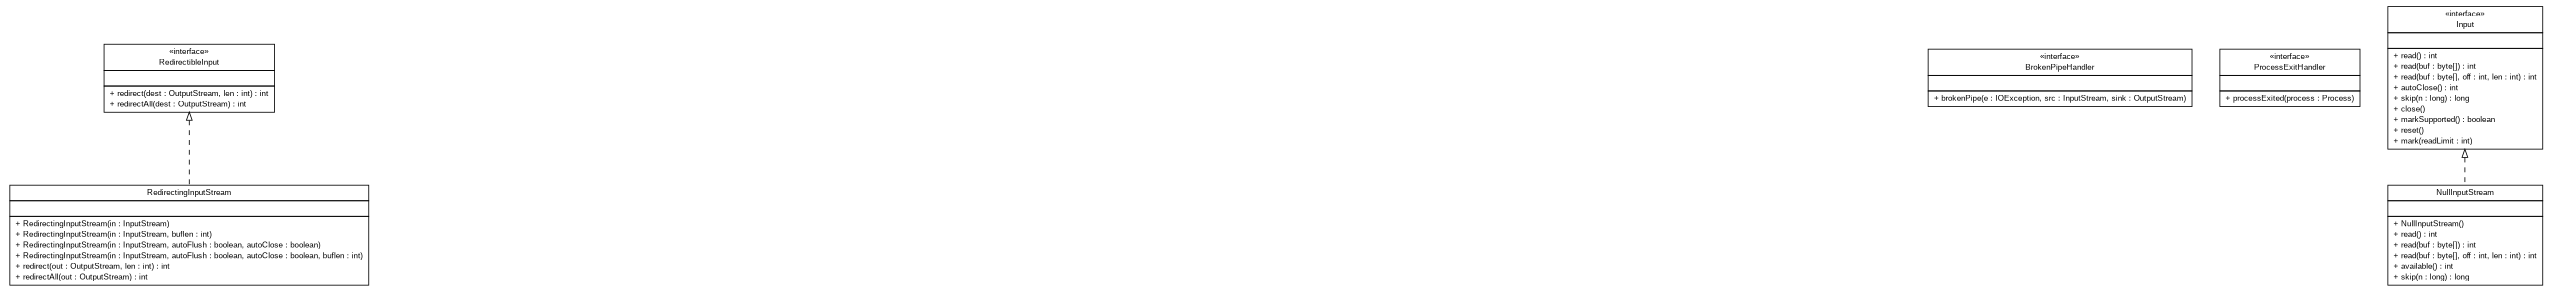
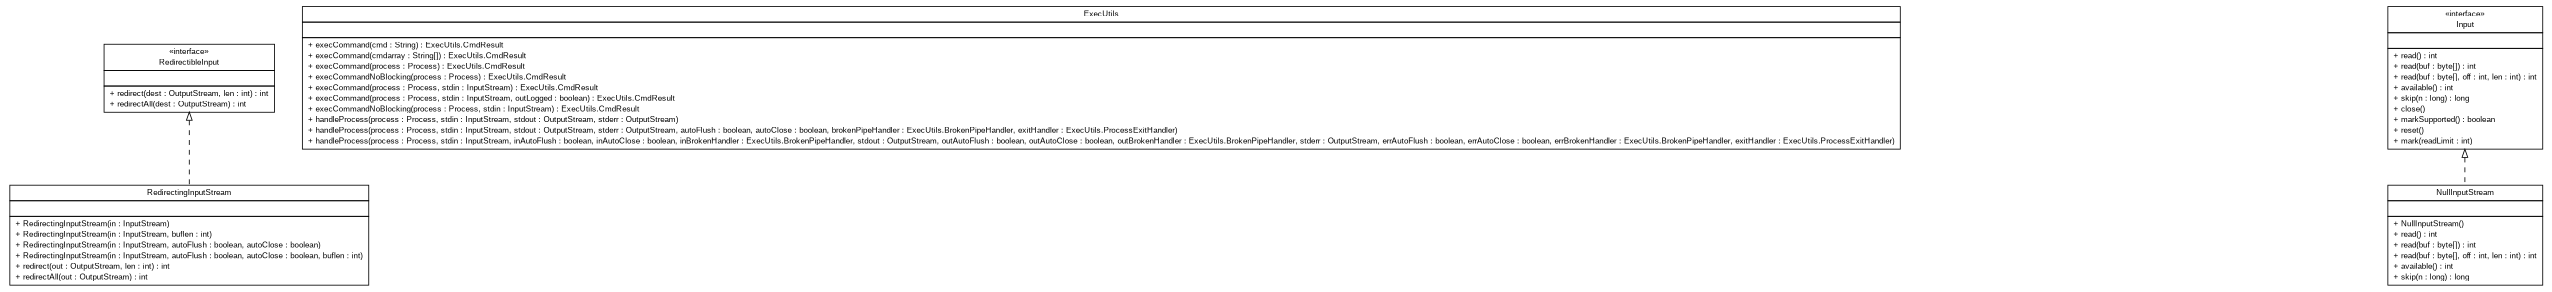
node "ExecUtils": added
node "BrokenPipeHandler": removed
node "ProcessExitHandler": removed
node "Input": text "+ autoClose() : int" -> "+ available() : int"
